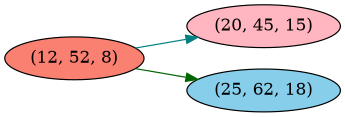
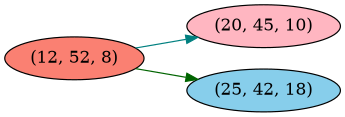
node "(20, 45, 15)": label "(20, 45, 15)" -> "(20, 45, 10)"
node "(25, 62, 18)": label "(25, 62, 18)" -> "(25, 42, 18)"
